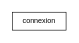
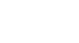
node "connexion": removed
